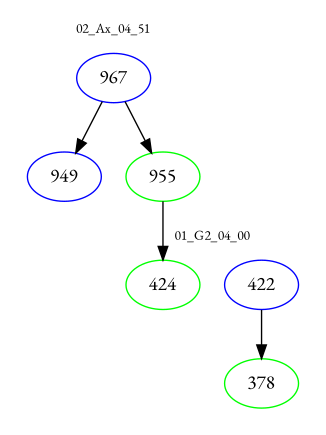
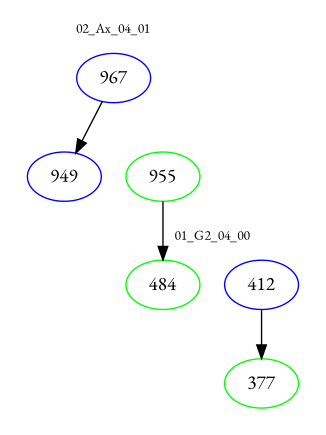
cluster "02_Ax_04_51": label "02_Ax_04_51" -> "02_Ax_04_01"
edge "967" -> "955": removed
node "424": label "424" -> "484"
node "422": label "422" -> "412"
node "378": label "378" -> "377"
